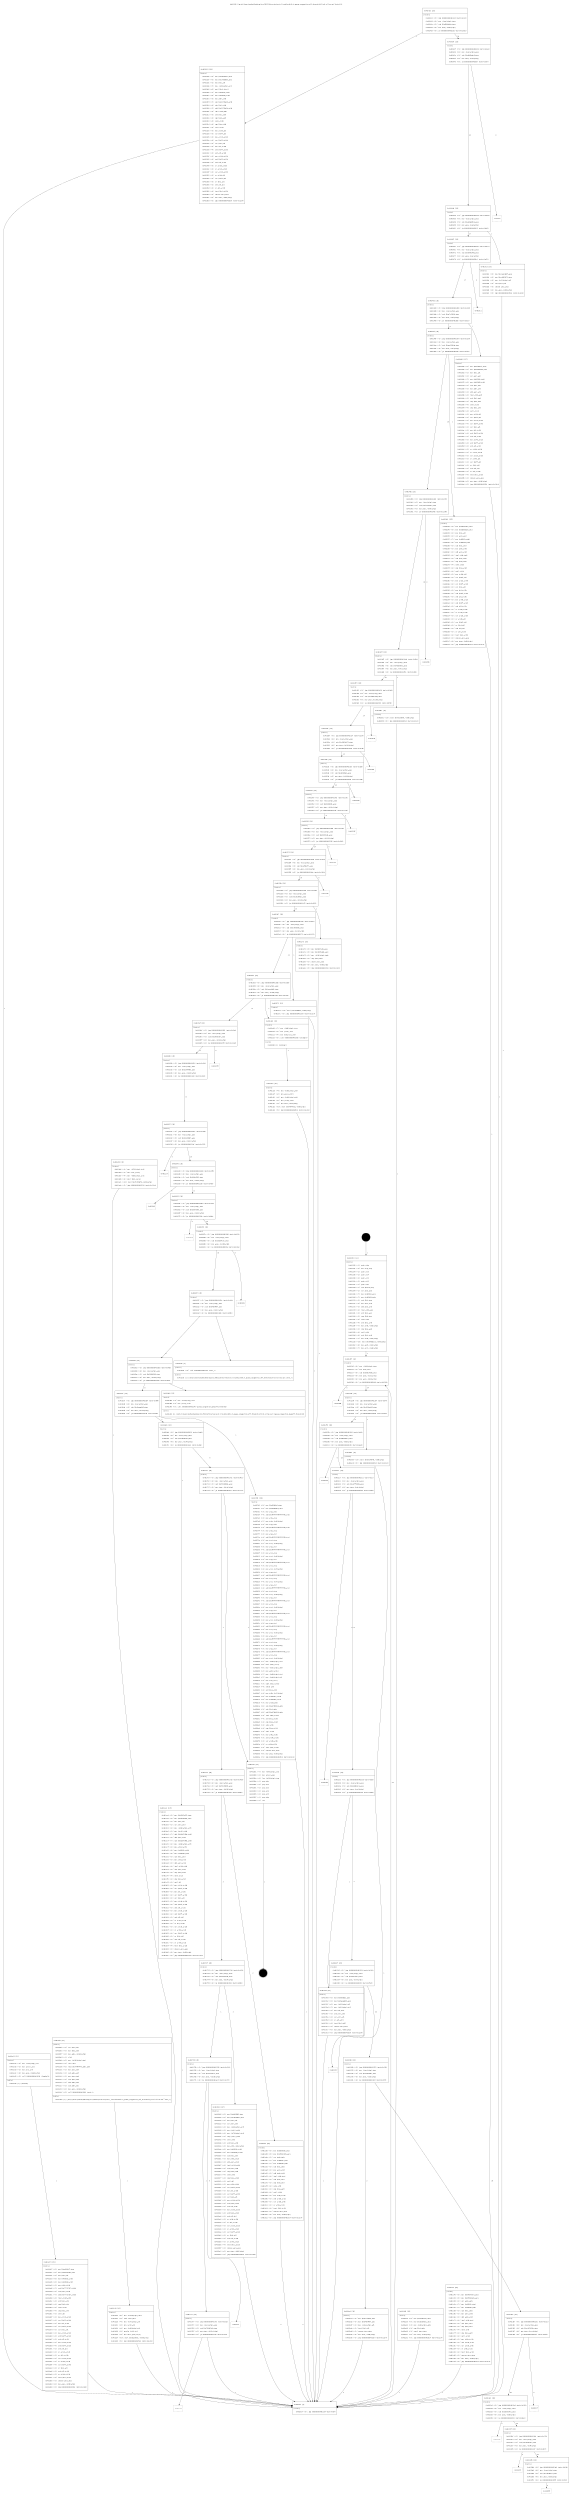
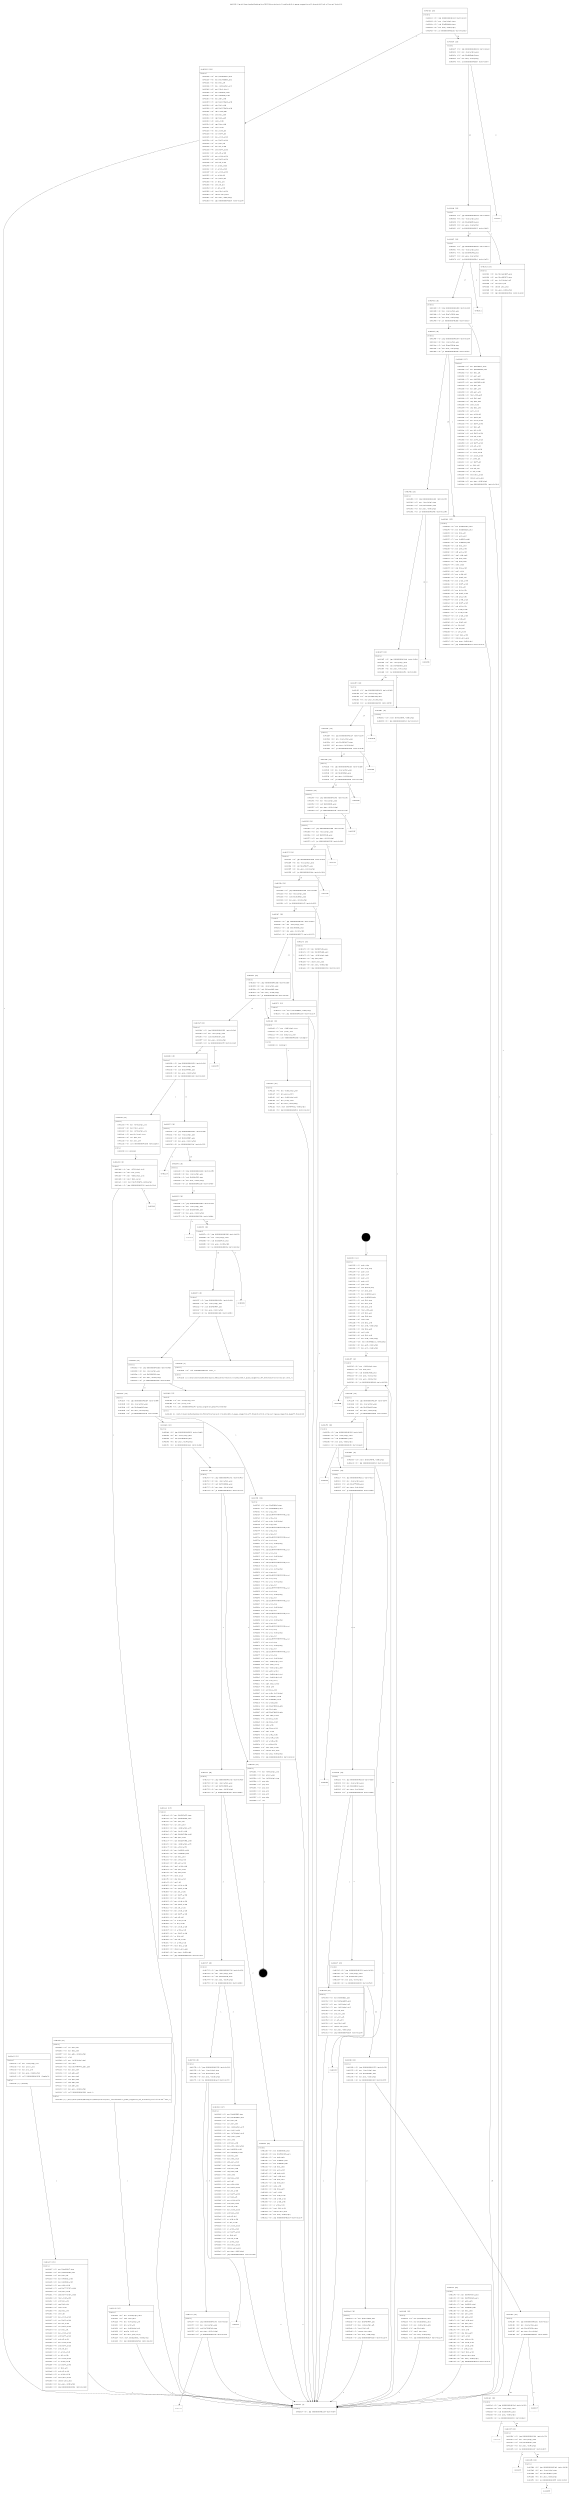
node "0x401a93 [29]": added
edge "0x401643 [28]" -> "0x4021d9": now "0x401ab0 [32]" -> "0x4021d9"
